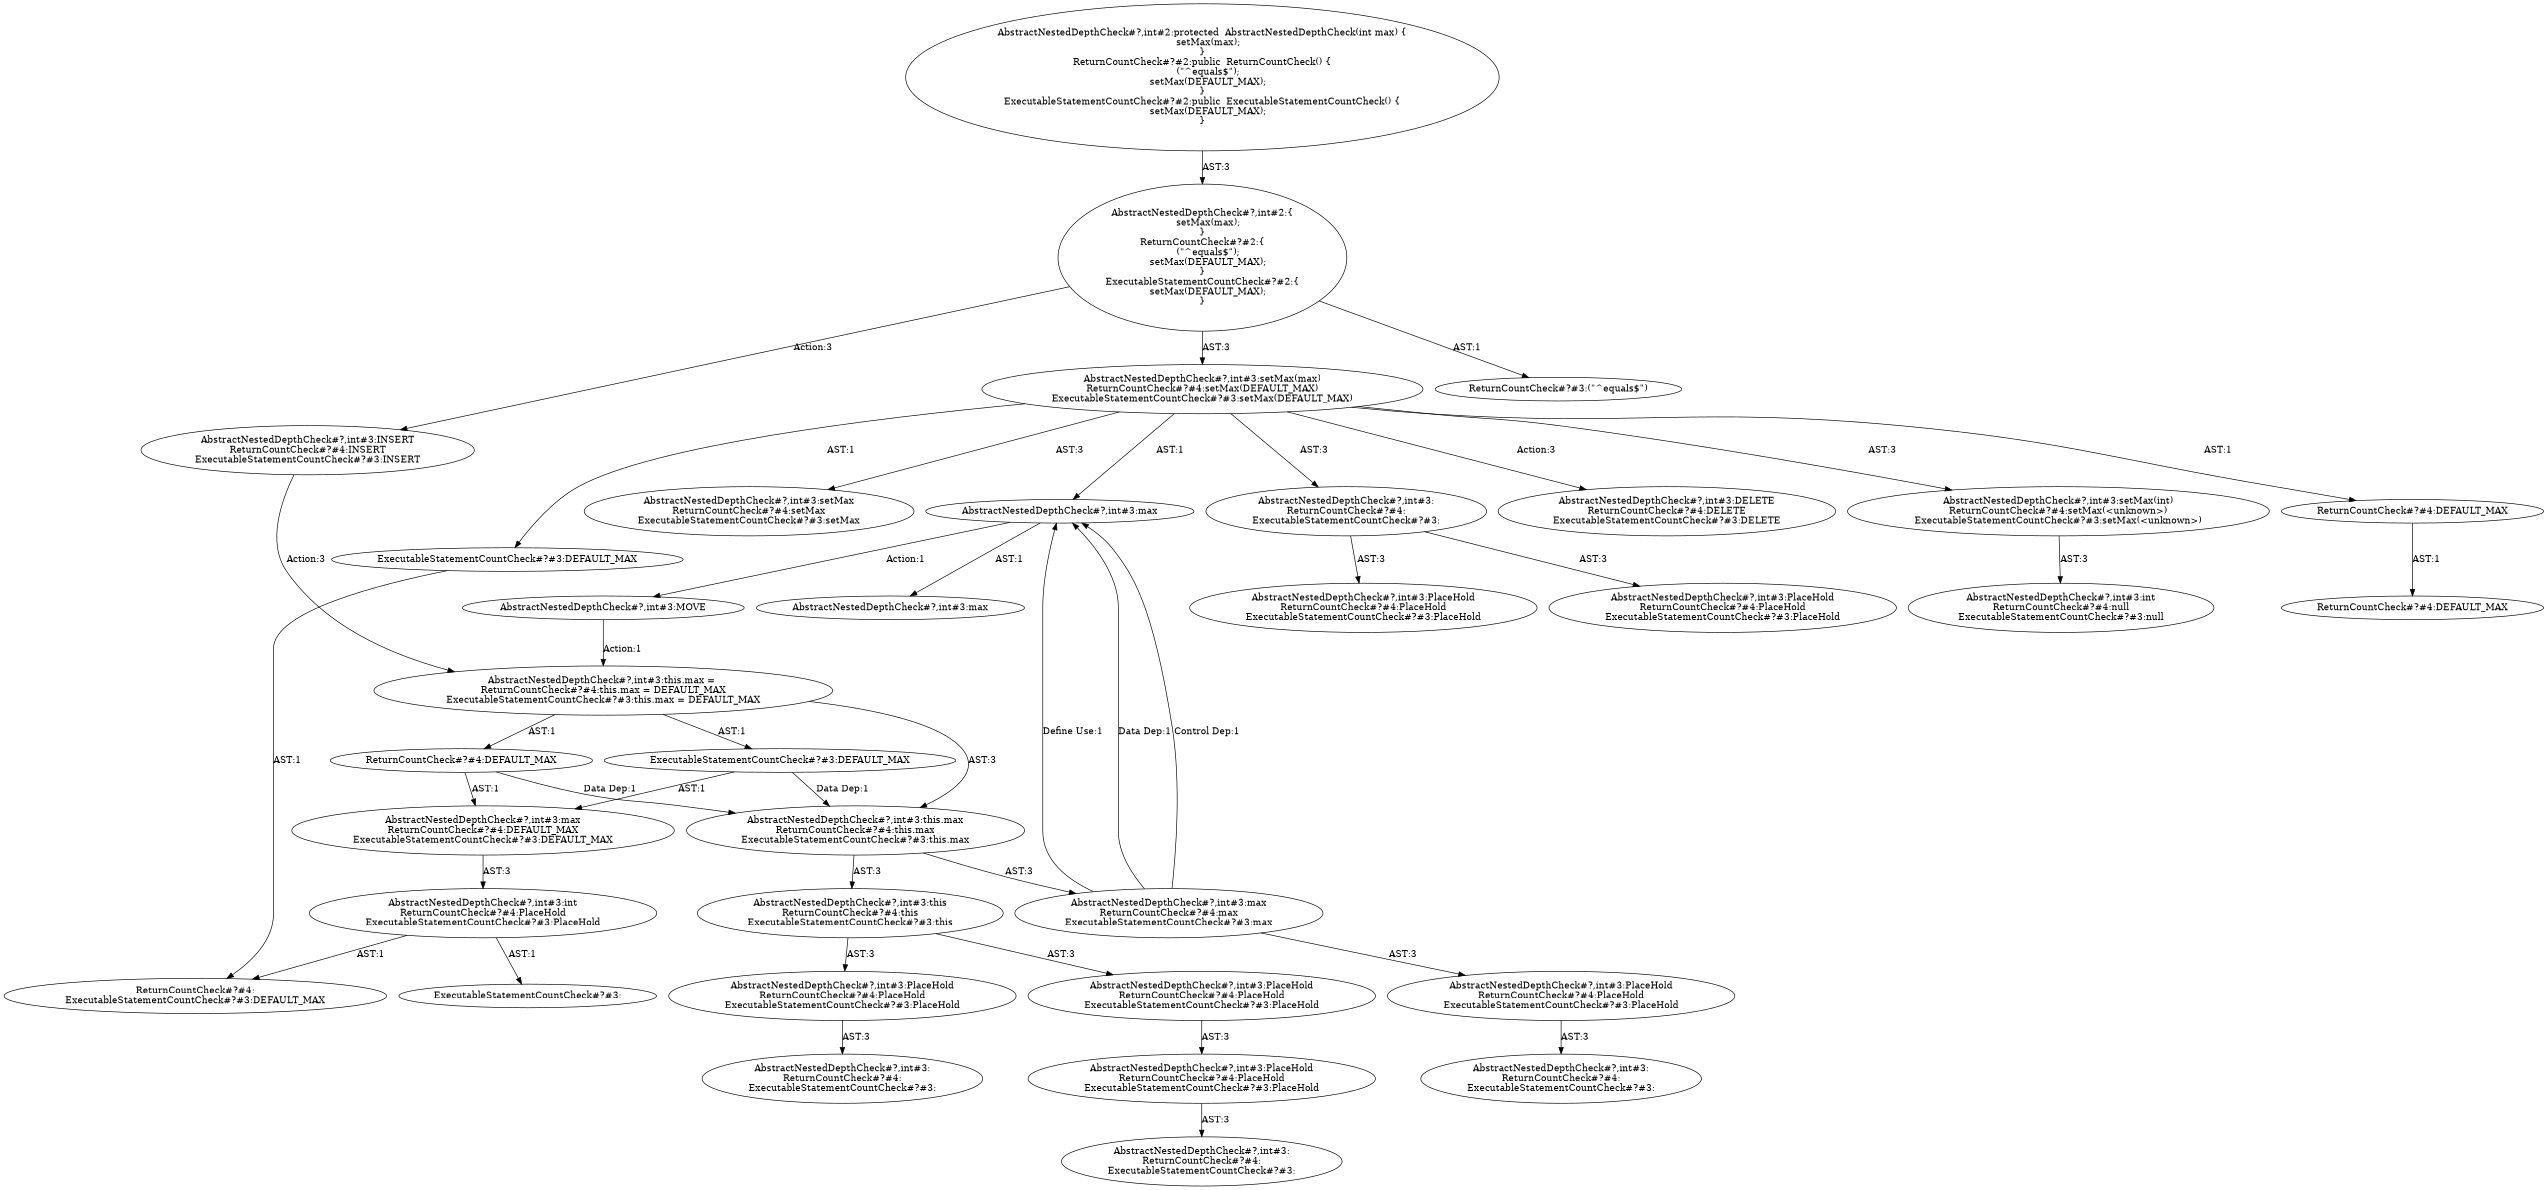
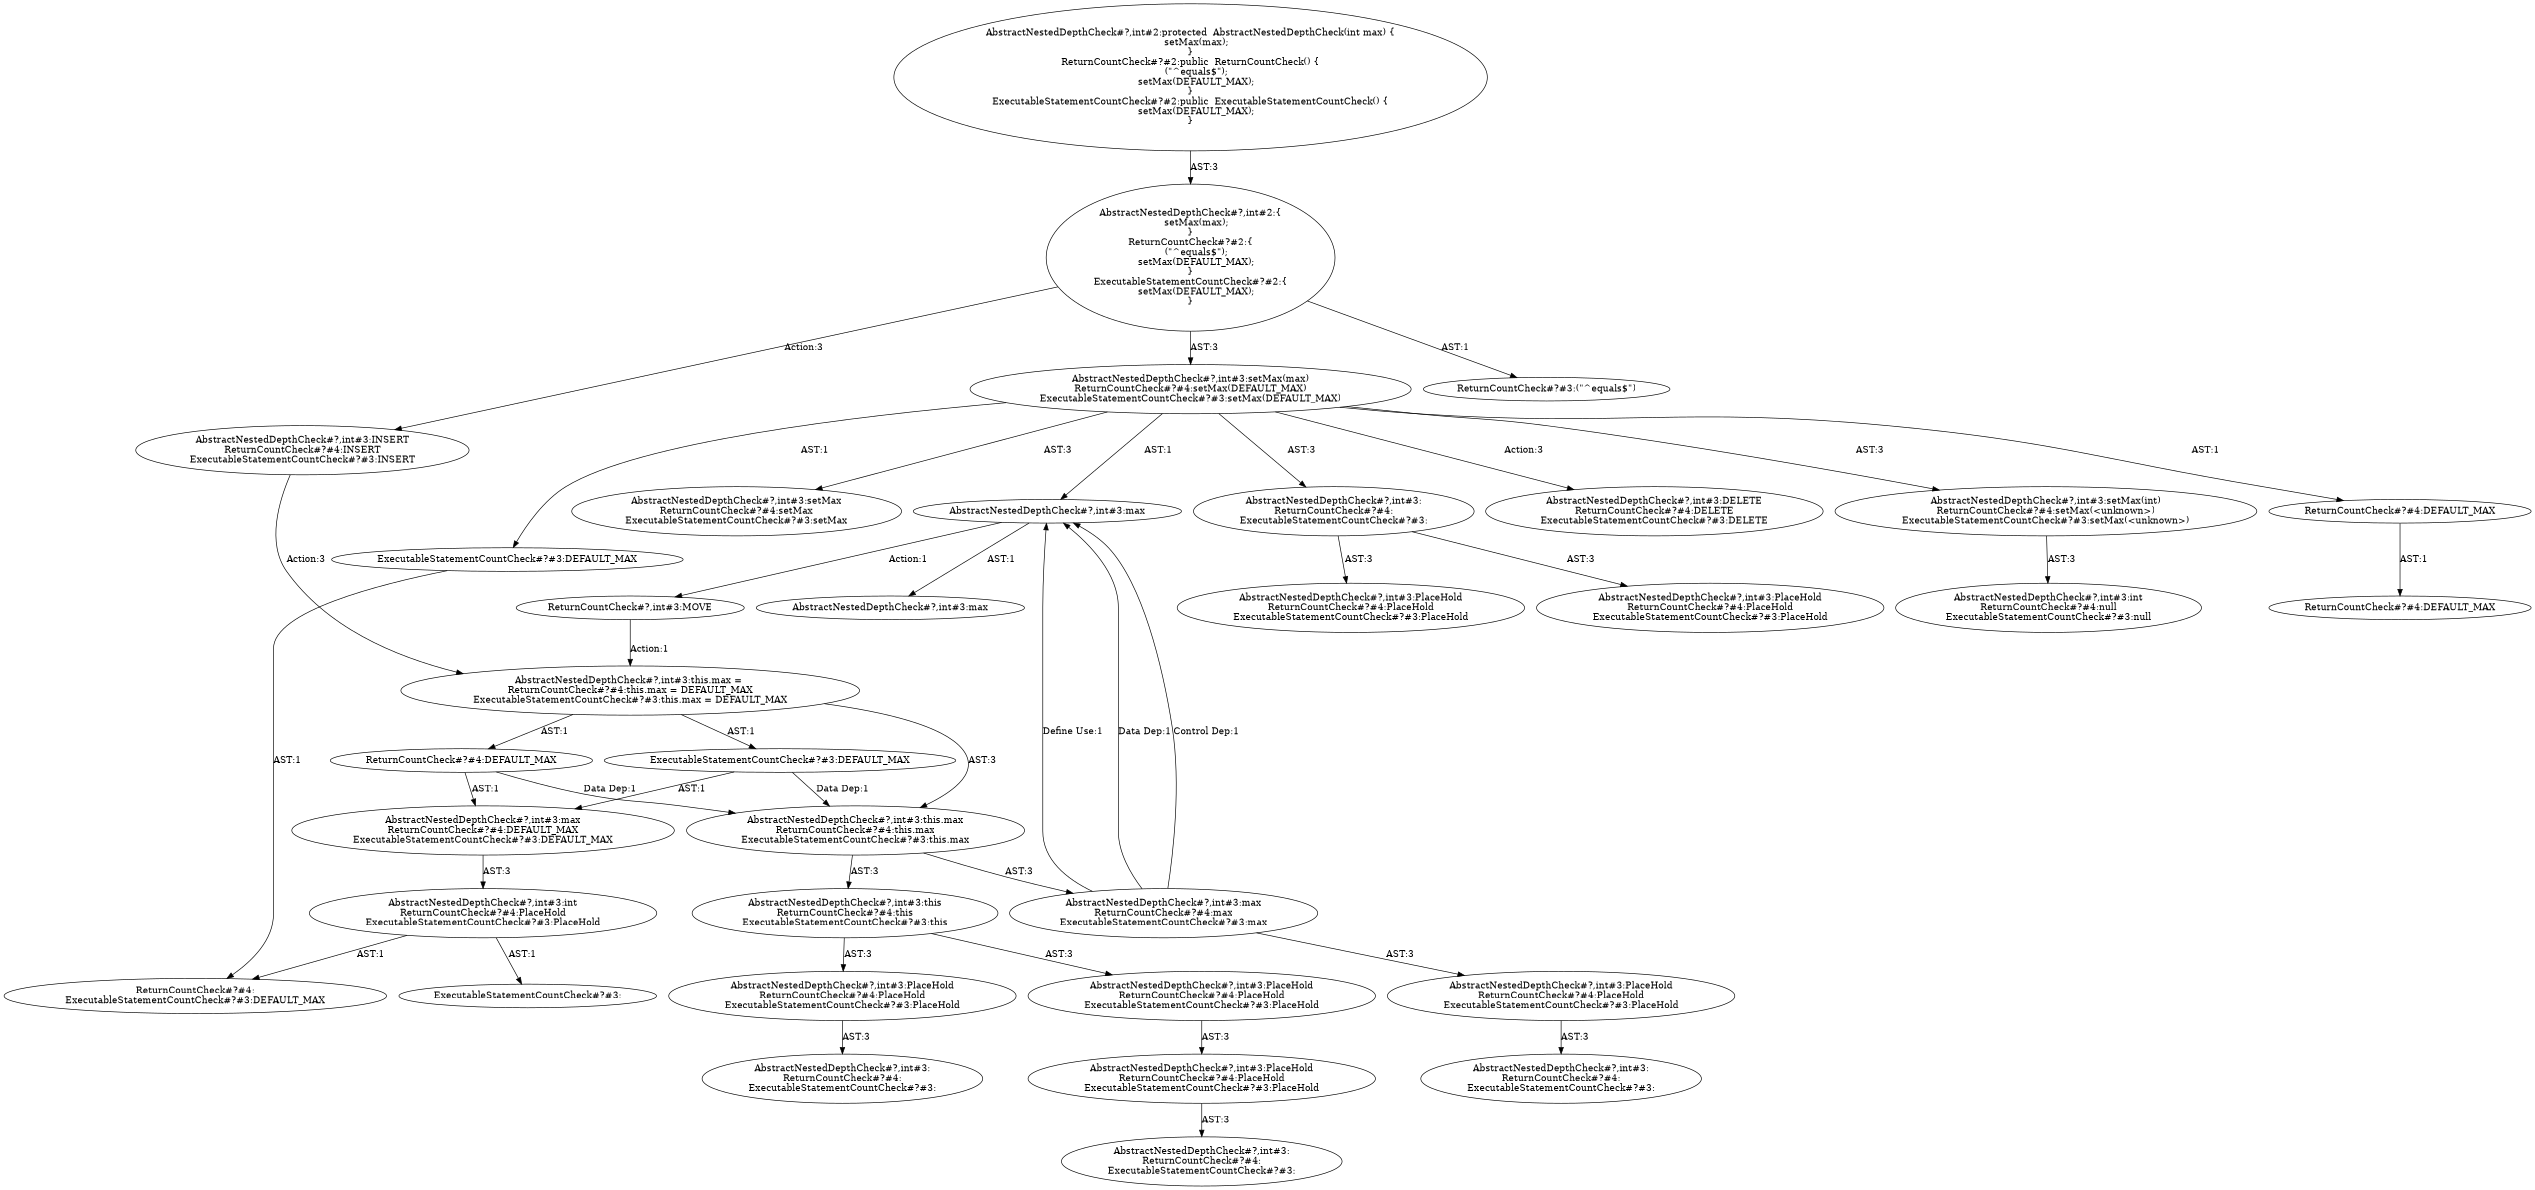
node "AbstractNestedDepthCheck#?,int#3:MOVE": label "AbstractNestedDepthCheck#?,int#3:MOVE" -> "ReturnCountCheck#?,int#3:MOVE"
